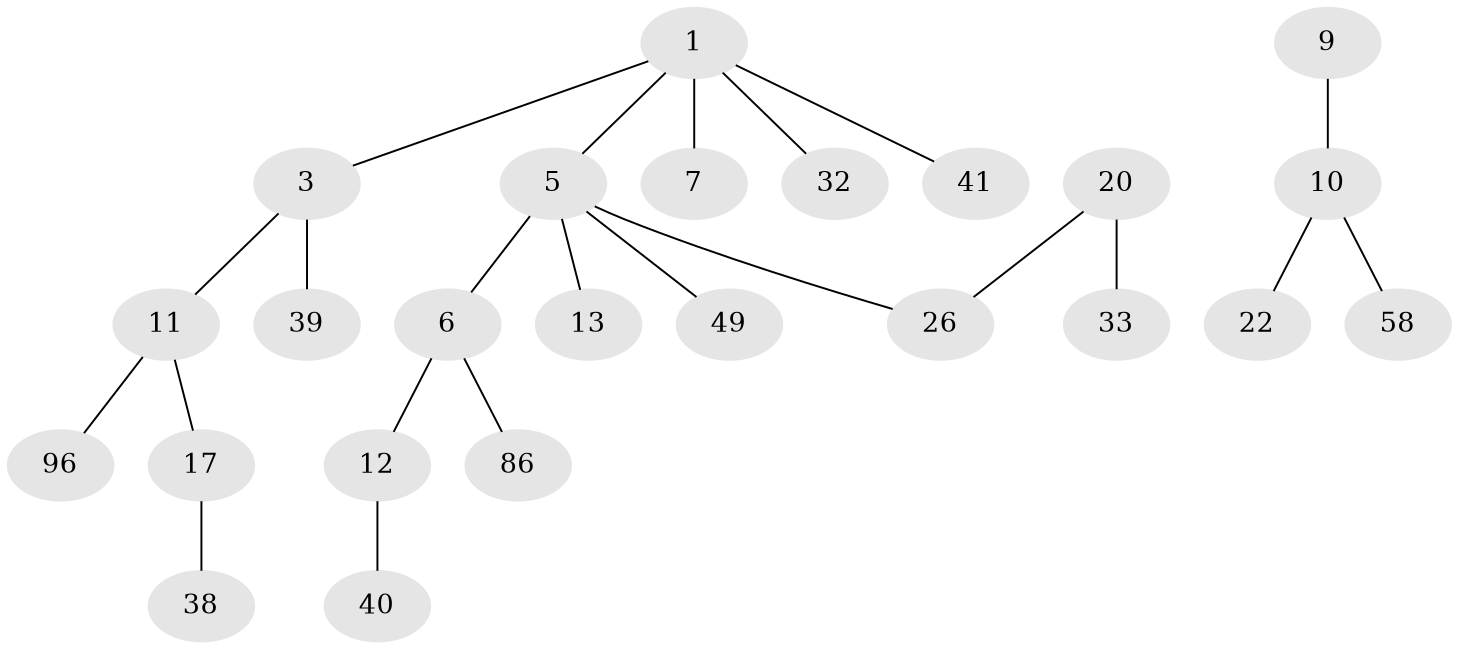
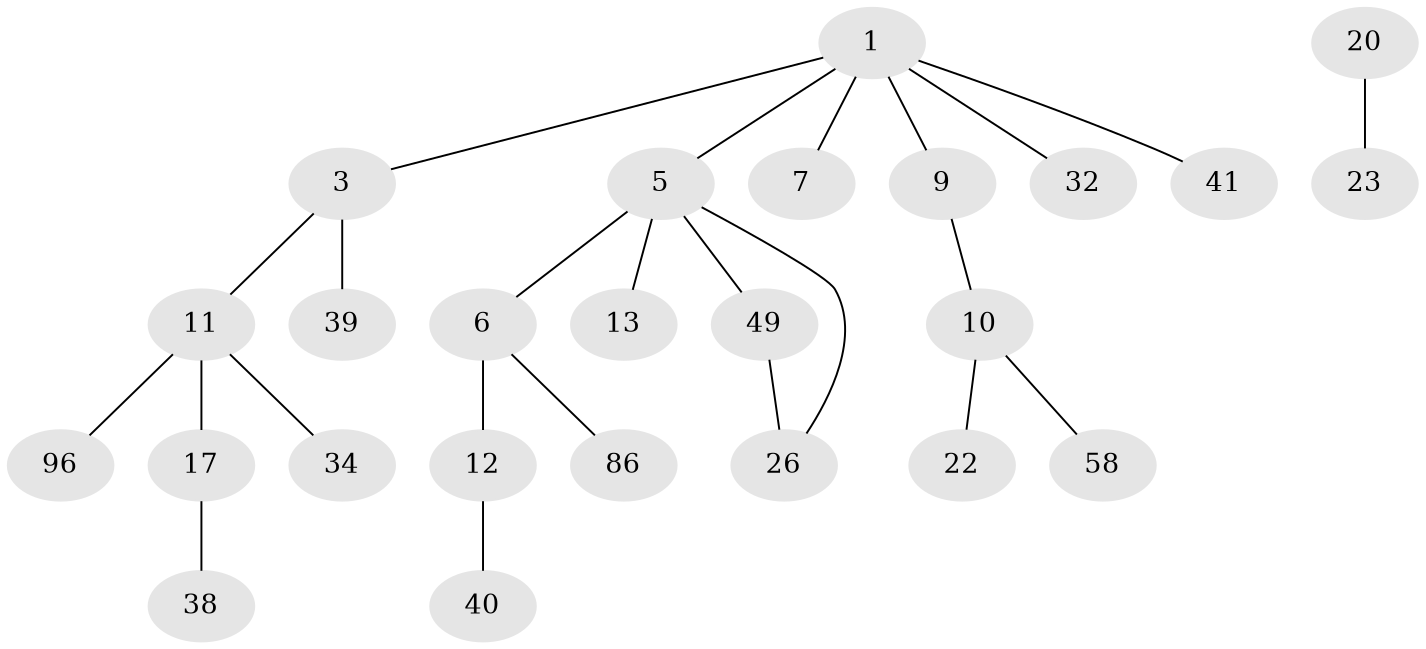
edge "1" -- "9": added
edge "20" -- "26": now "49" -- "26"
node "33": label "33" -> "23"
node "34": added
